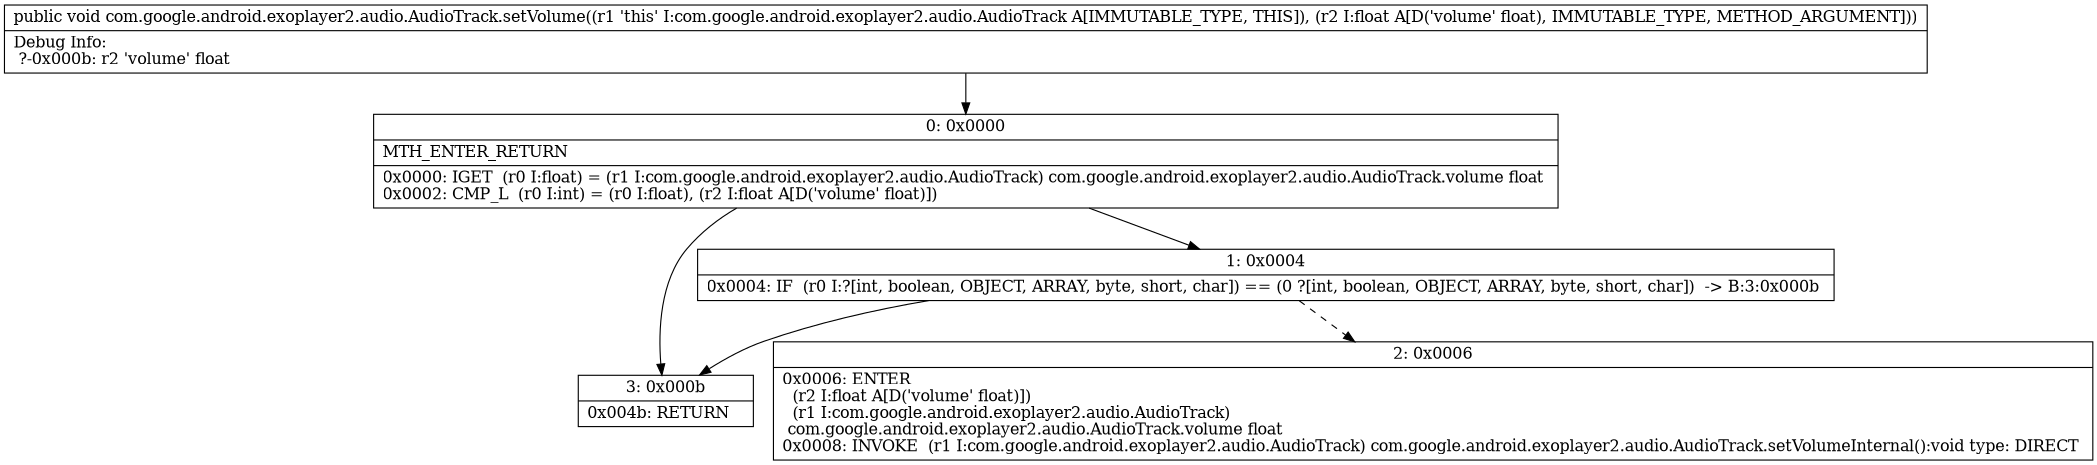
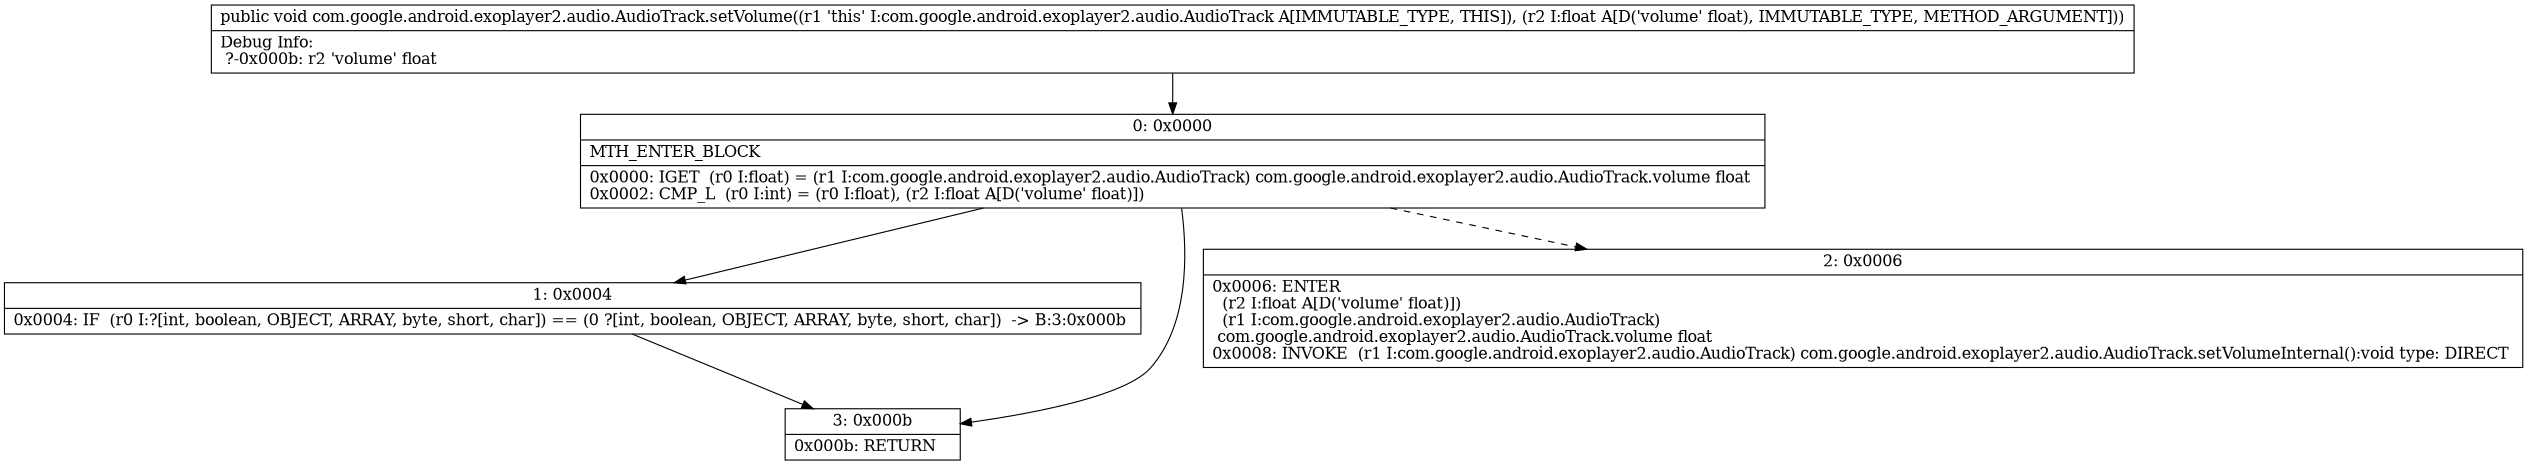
node "0: 0x0000": text "MTH_ENTER_RETURN" -> "MTH_ENTER_BLOCK"
edge "1: 0x0004" -> "2: 0x0006": now "0: 0x0000" -> "2: 0x0006"
node "3: 0x000b": text "0x004b: RETURN" -> "0x000b: RETURN"
